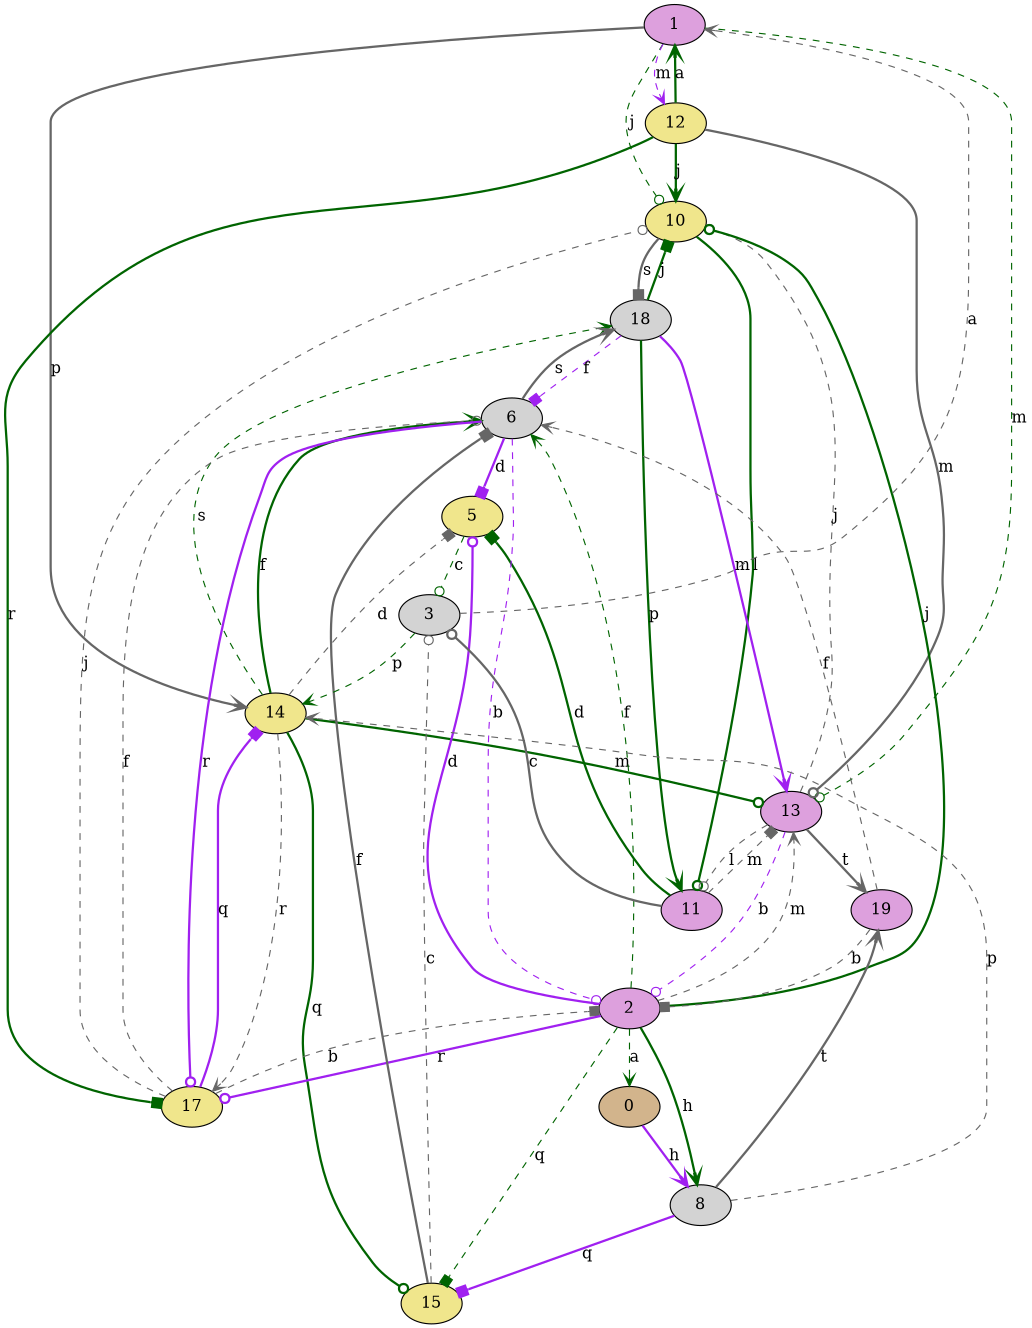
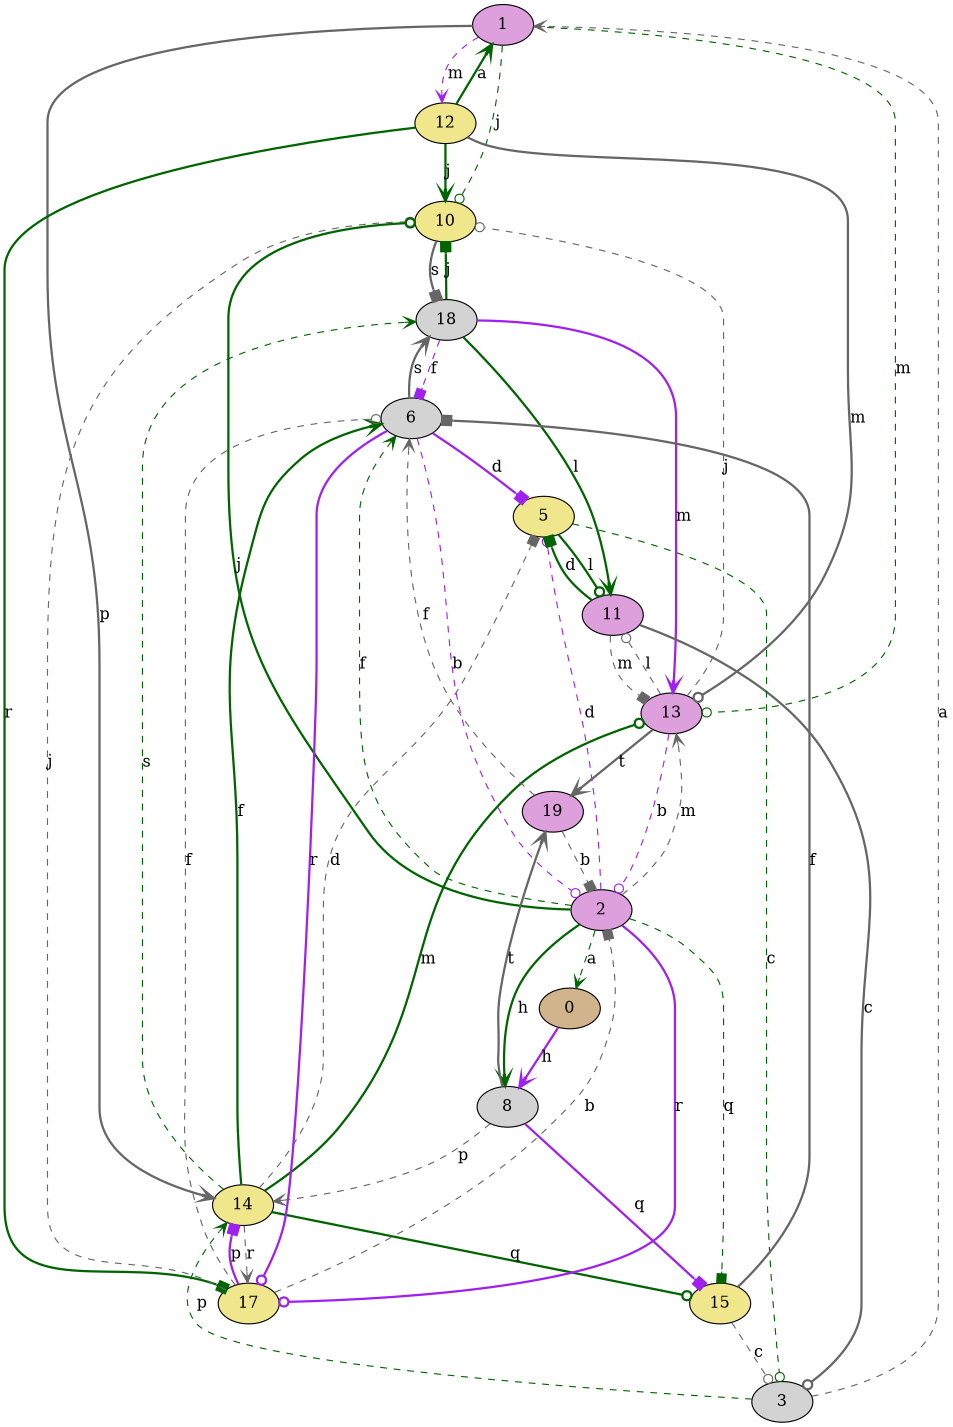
edge "10" -> "11": now "5" -> "11"
edge "18" -> "11": label "p" -> "l"
edge "2" -> "5": style bold -> dashed
edge "17" -> "14": label "q" -> "p"
